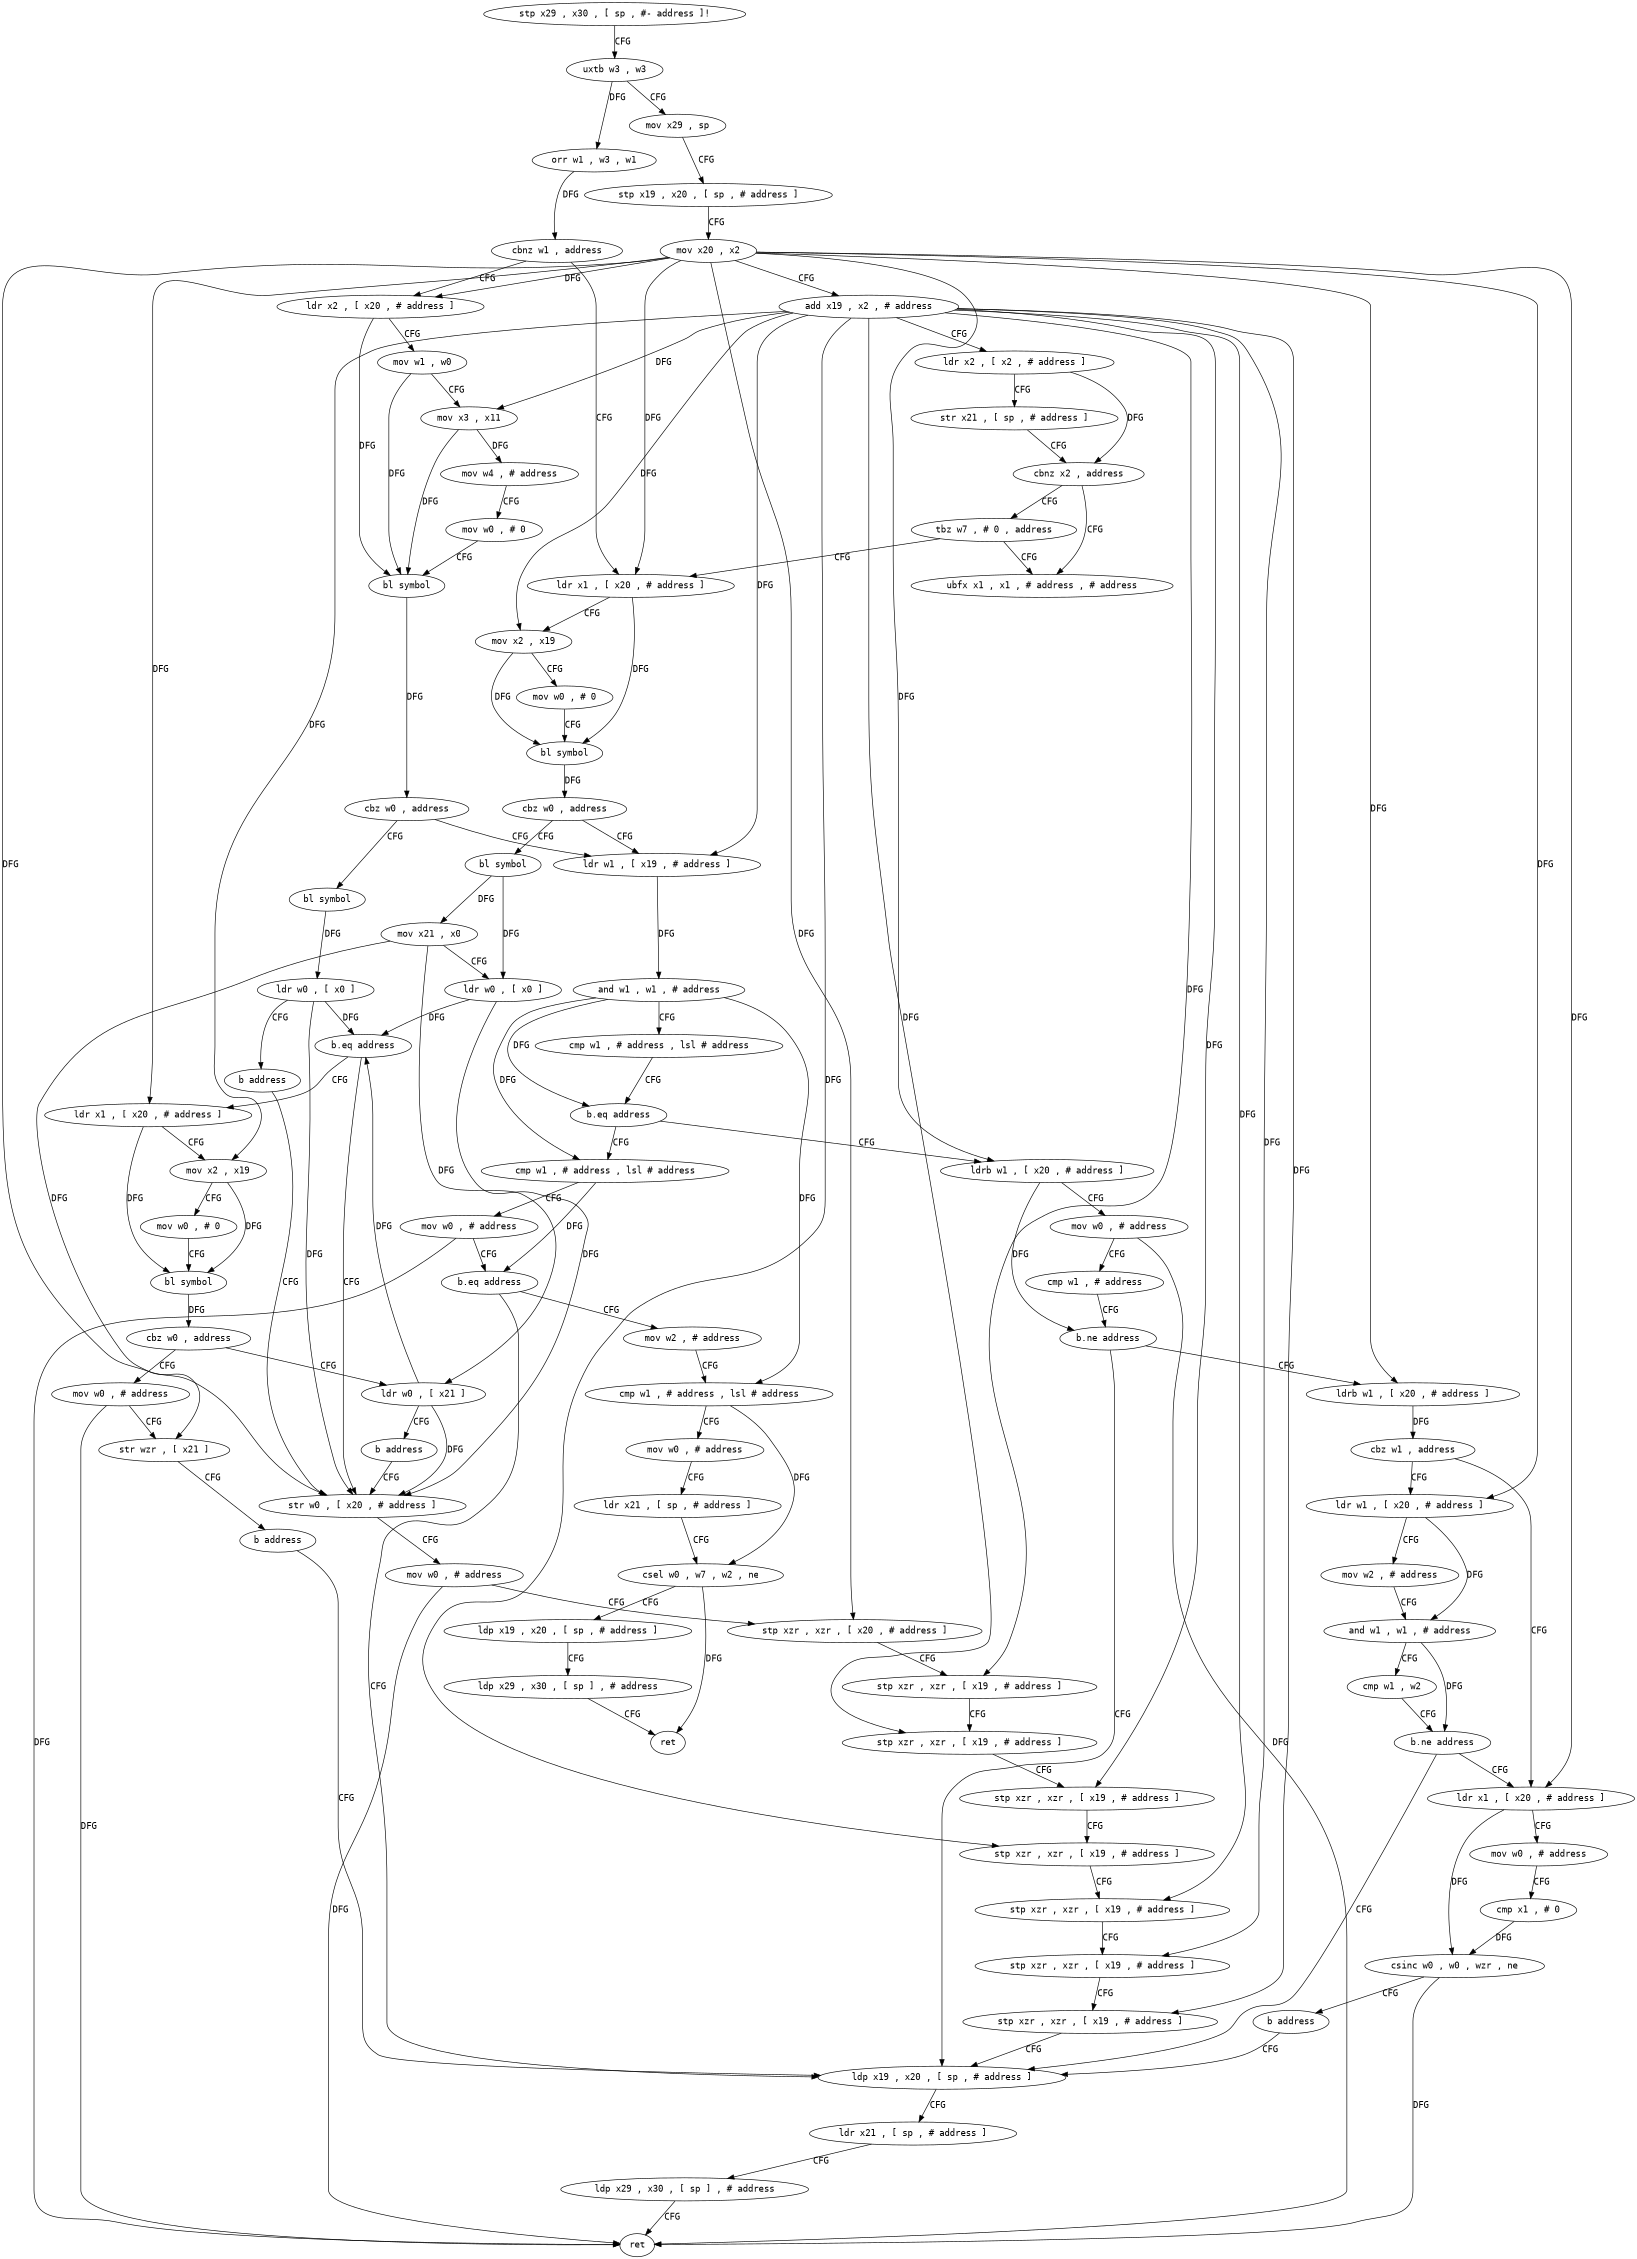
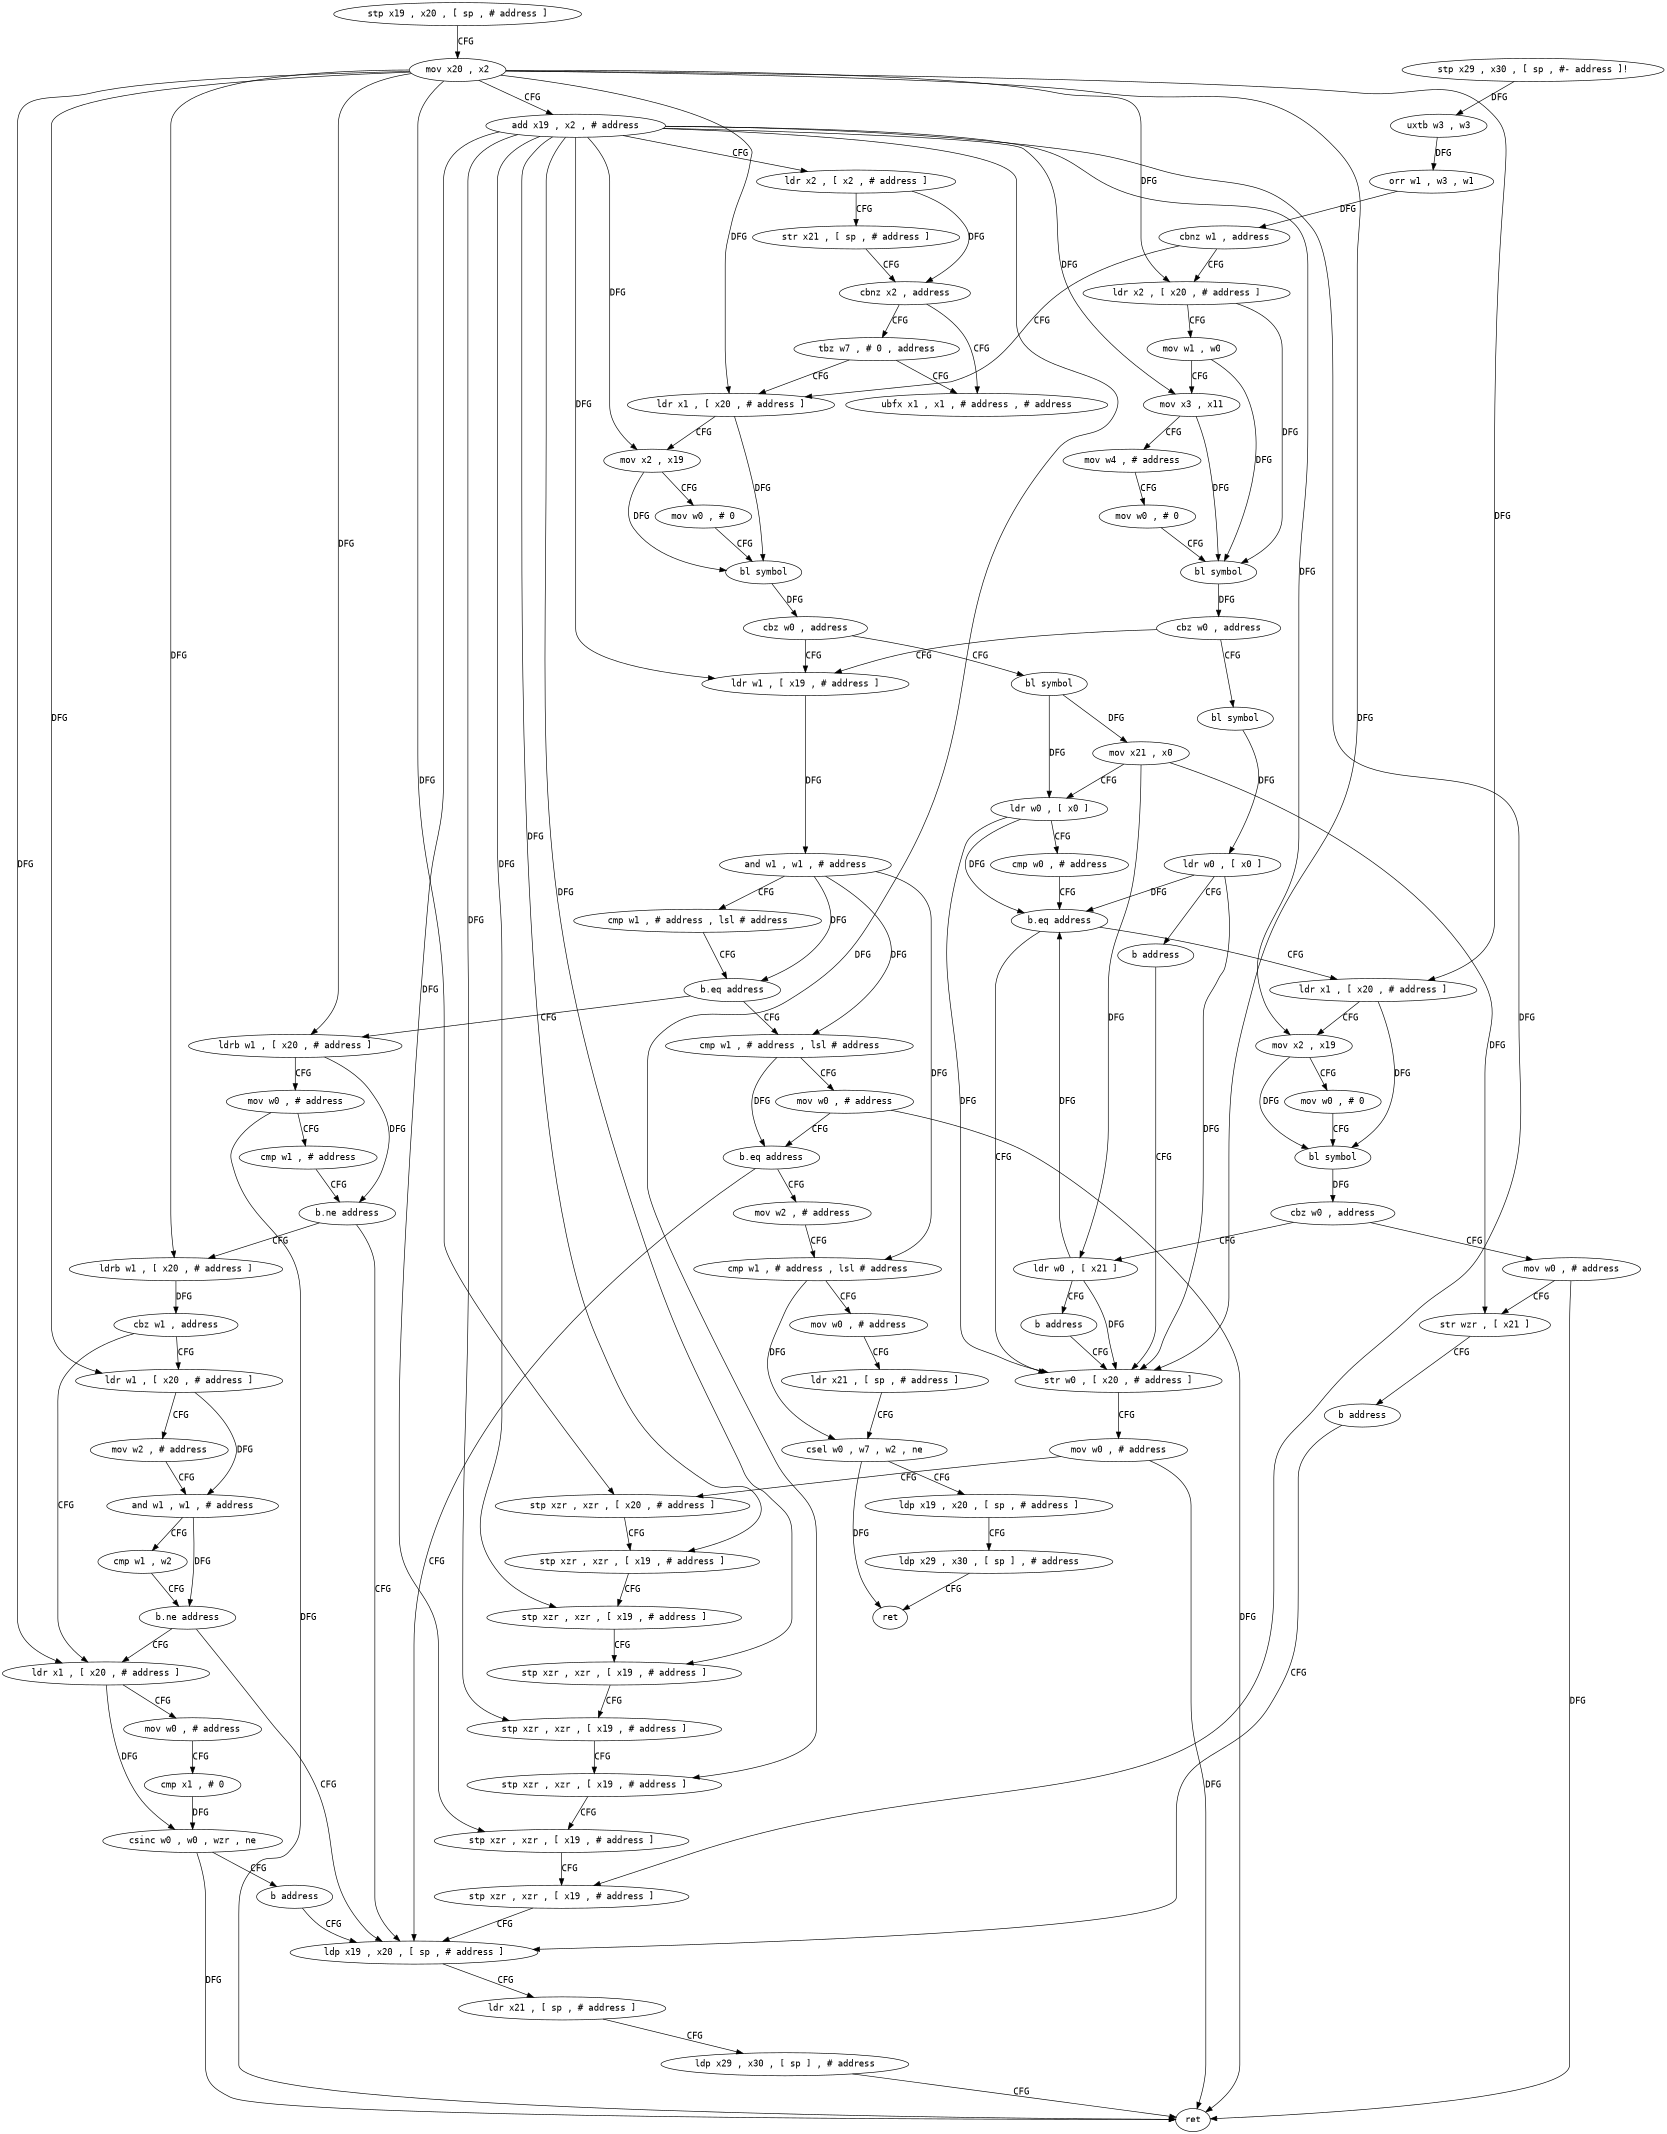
edge "stp x29 , x30 , [ sp , #- address ]!" -> "uxtb w3 , w3": label "CFG" -> "DFG"
node "mov x29 , sp": removed
edge "mov x3 , x11" -> "mov w4 , # address": label "DFG" -> "CFG"
node "cmp w0 , # address": added
